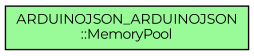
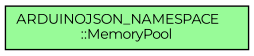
node "ARDUINOJSON_ARDUINOJSON ::MemoryPool": label "ARDUINOJSON_ARDUINOJSON ::MemoryPool" -> "ARDUINOJSON_NAMESPACE ::MemoryPool"
